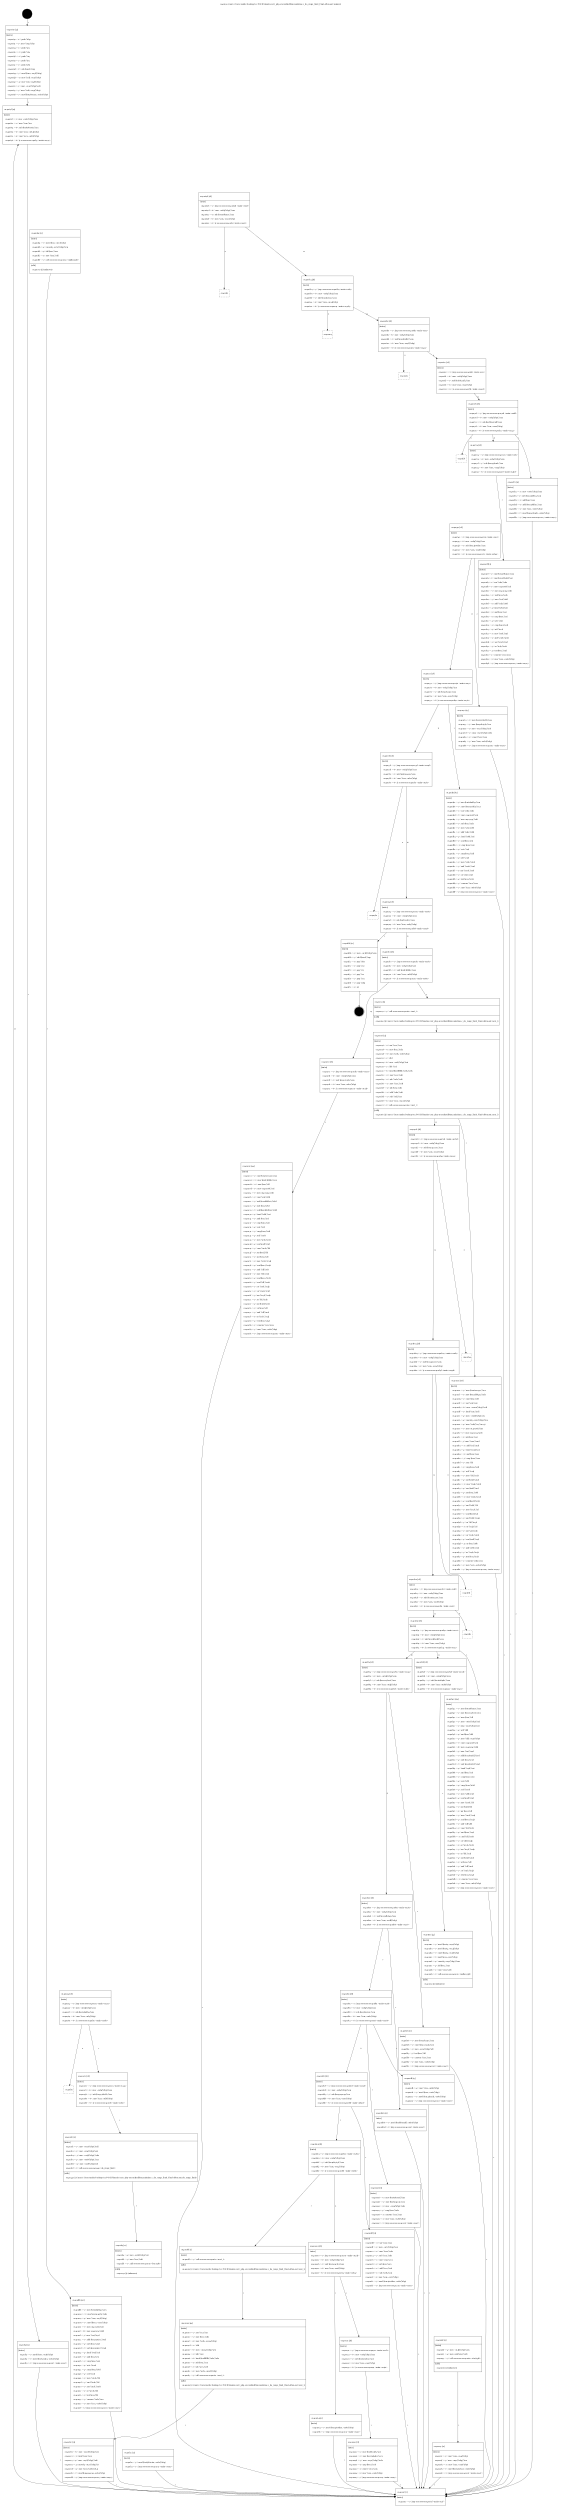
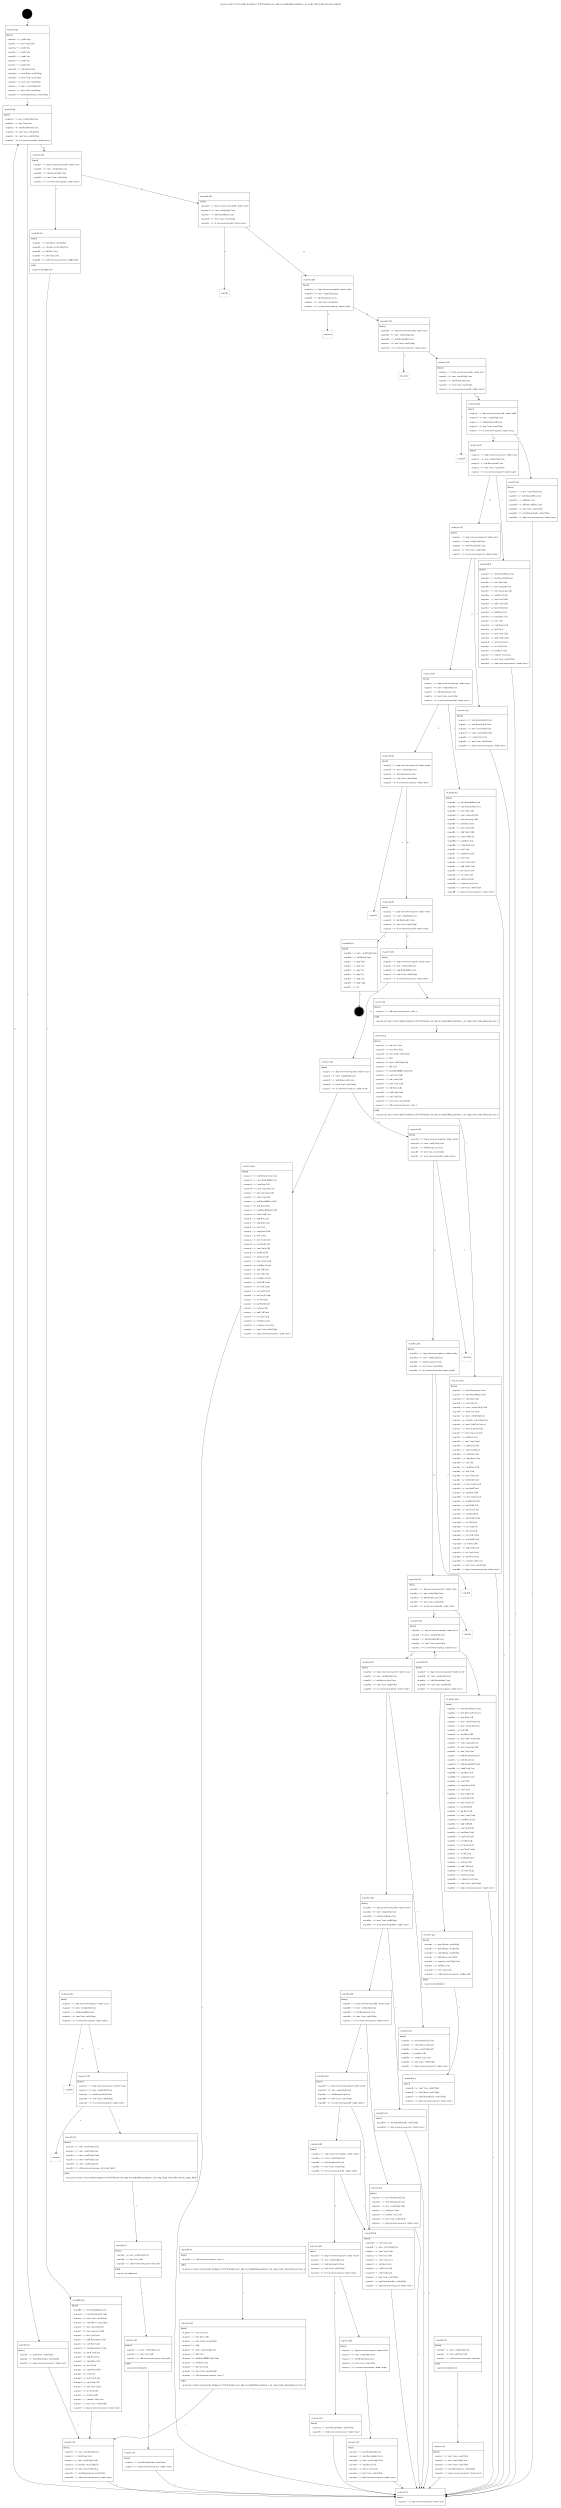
node "0x40167c [28]": added
edge "0x401708 [28]" -> "0x401f38": now "0x4016ec [28]" -> "0x401f38"
edge "0x401724 [28]" -> "0x401740 [28]": added, label "19"
edge "0x401c96 [52]" -> "0x4017e8 [28]": now "0x4017cc [28]" -> "0x4017e8 [28]"
edge "0x40183c [28]" -> "0x401858 [28]": reversed
edge "0x4018ac [28]" -> "0x401ad8 [23]": now "0x401aac [44]" -> "0x401ad8 [23]"
node "0x40198c": added
edge "0x4018e4 [28]" -> "0x401e8b [5]": now "0x4018e4 [28]" -> "0x401edd [33]"
edge "0x401be6 [27]" -> "0x402017 [5]": removed, label "2"
node "0x401f20 [12]": added
edge "0x401f55 [19]" -> "0x402017 [5]": now "0x401f55 [19]" -> "0x401ebc [33]"
edge "0x401dfb [105]" -> "0x402017 [5]": now "0x401dfb [105]" -> "0x401ebc [33]"
